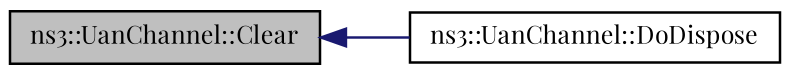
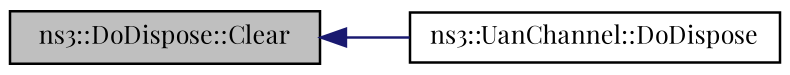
node "ns3::UanChannel::Clear": label "ns3::UanChannel::Clear" -> "ns3::DoDispose::Clear"
